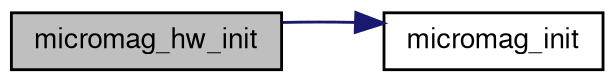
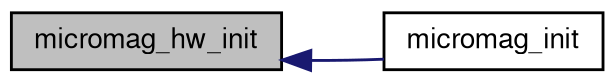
edge "micromag_hw_init" -> "micromag_init": reversed
